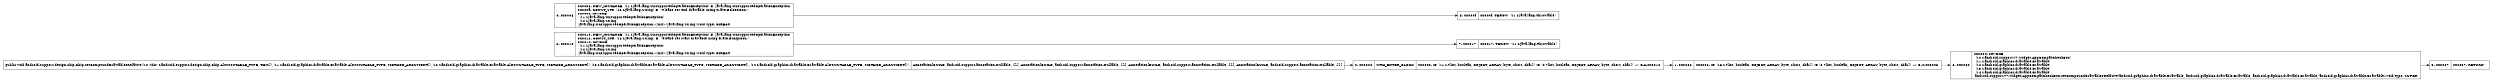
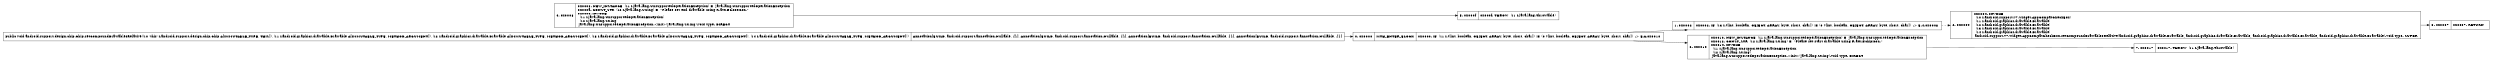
edge "0: 0x0000" -> "6: 0x0010": added
